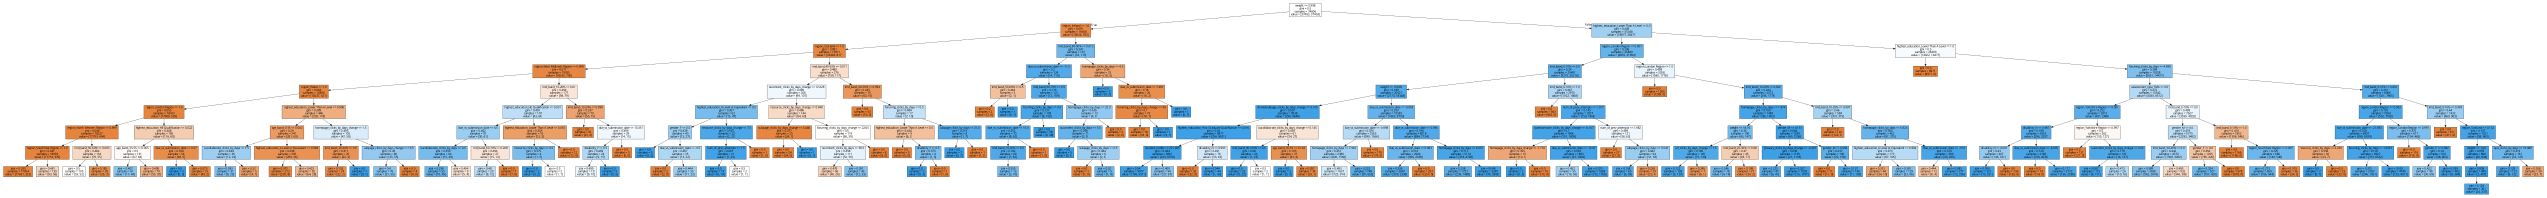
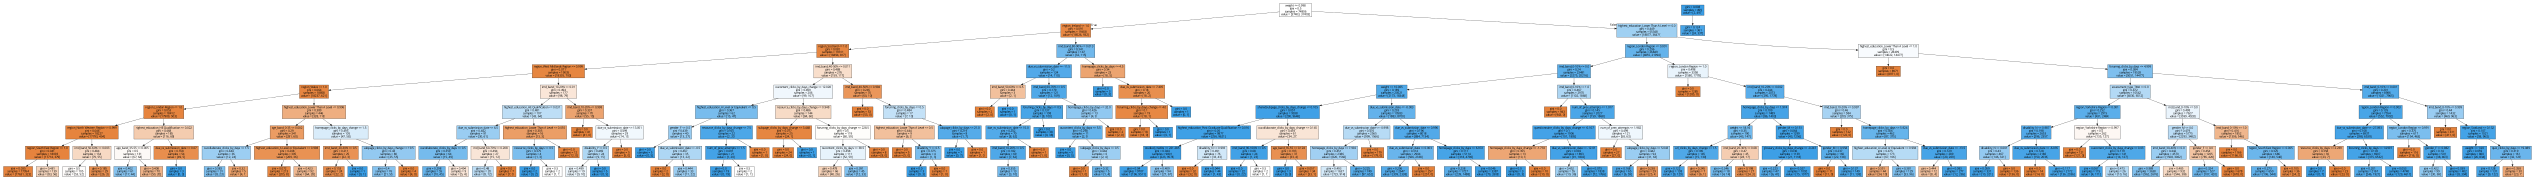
edge "weight <= 14.0 gini = 0.059 samples = 860 value = [26, 834]" -> "gini = 0.008 samples = 499 value = [2, 497]": removed
node "gini = 0.075 samples = 51 value = [49, 2]": removed
